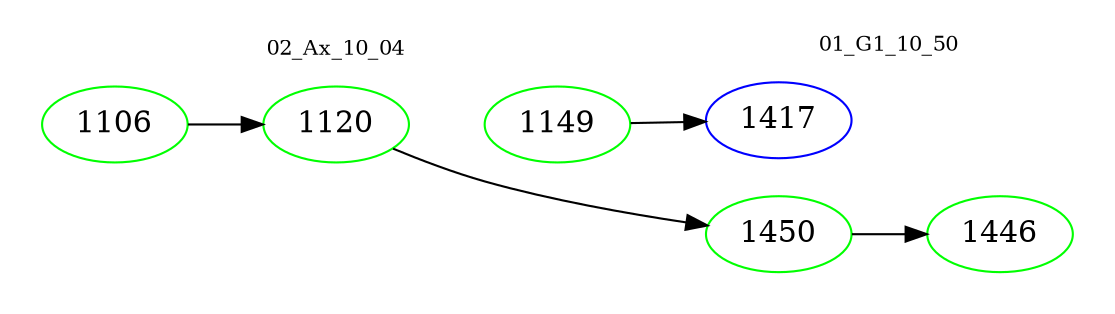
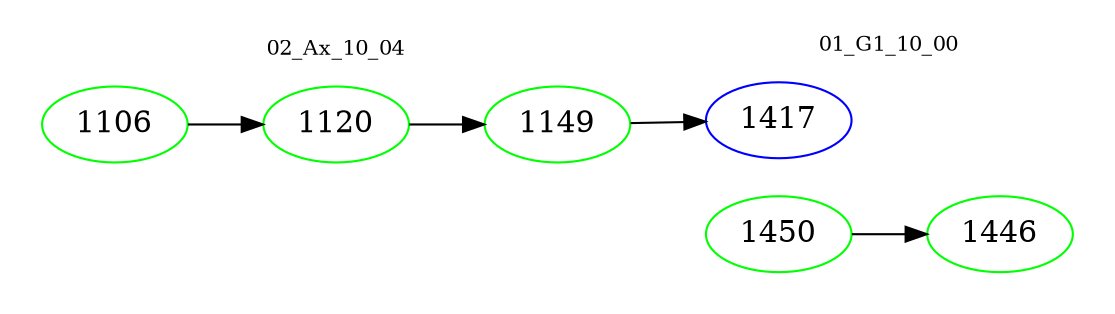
cluster "01_G1_10_50": label "01_G1_10_50" -> "01_G1_10_00"
edge "1120" -> "1450": now "1120" -> "1149"
